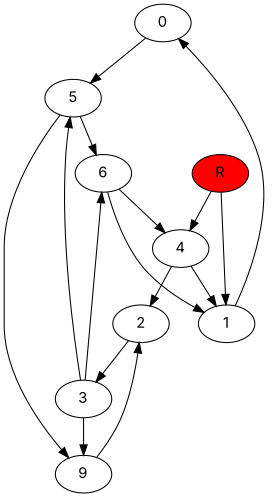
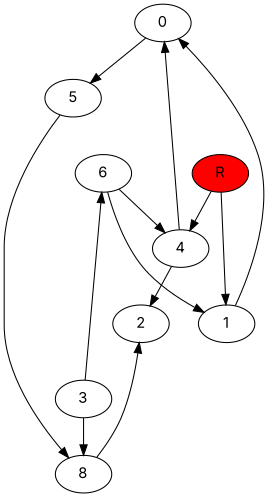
edge "5" -> "6": removed
edge "3" -> "5": removed
edge "4" -> "1": now "4" -> "0"
edge "2" -> "3": removed
node "9": label "9" -> "8"
